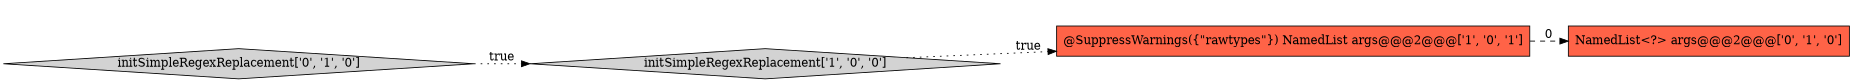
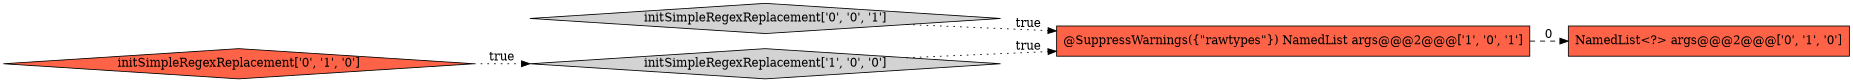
node "initSimpleRegexReplacement['0', '0', '1']": added
node "initSimpleRegexReplacement['0', '1', '0']": fillcolor lightgray -> tomato
